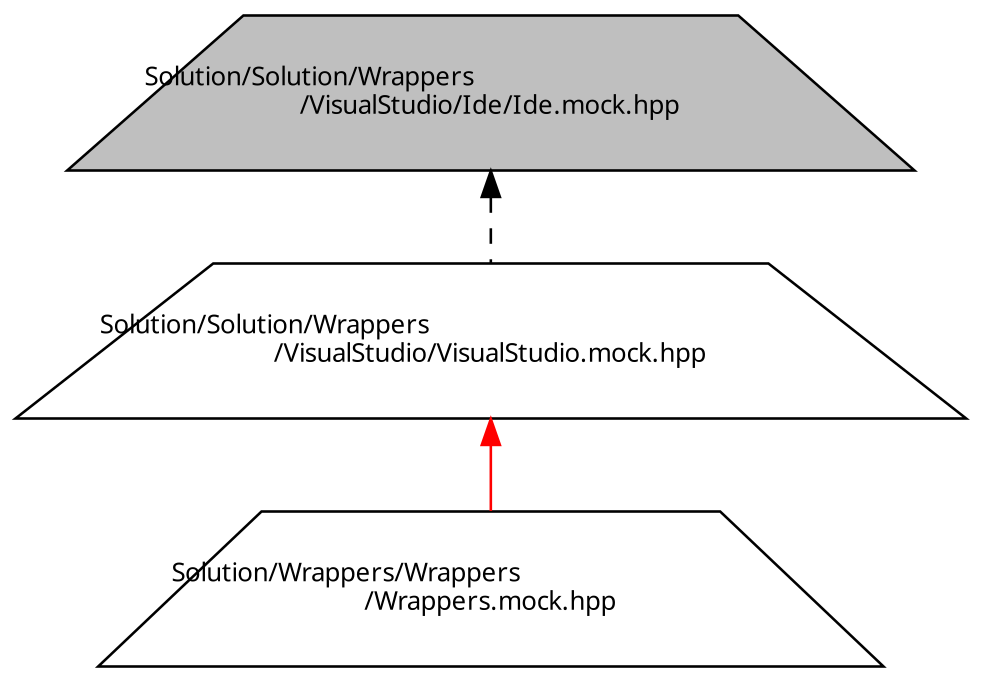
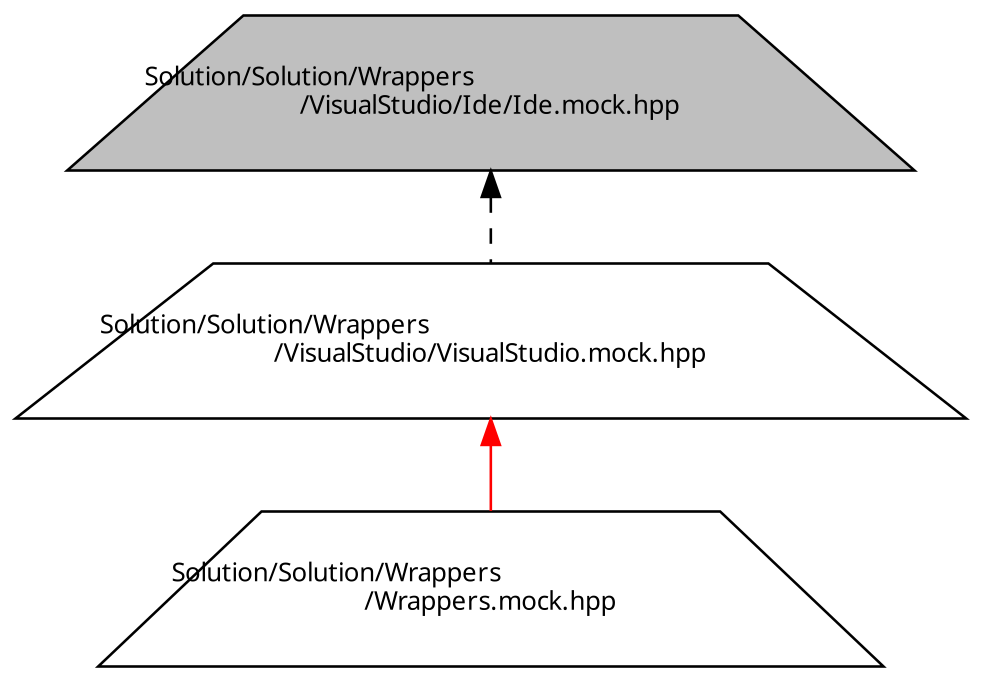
node "Solution/Wrappers/Wrappers /Wrappers.mock.hpp": label "Solution/Wrappers/Wrappers /Wrappers.mock.hpp" -> "Solution/Solution/Wrappers /Wrappers.mock.hpp"
